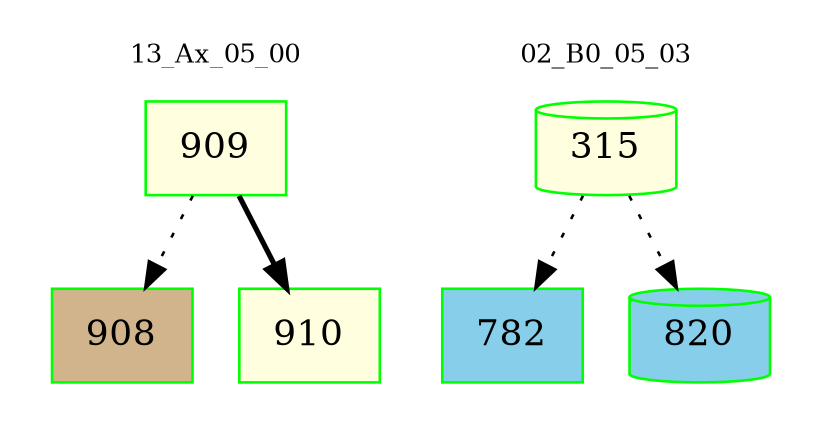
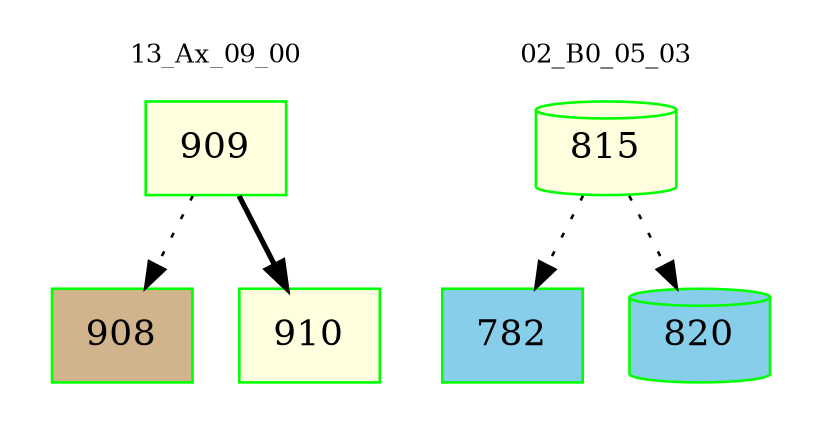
cluster "13_Ax_05_00": label "13_Ax_05_00" -> "13_Ax_09_00"
node "315": label "315" -> "815"
